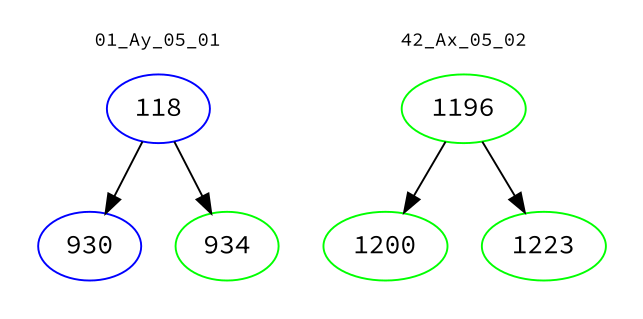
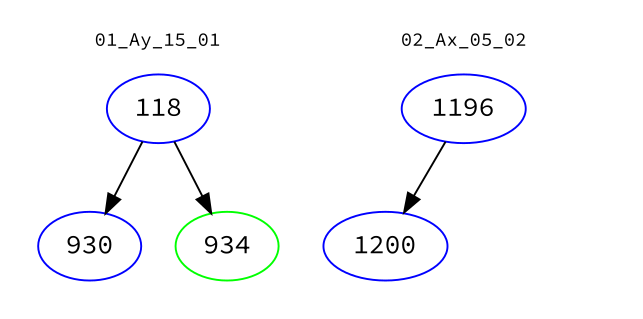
cluster "01_Ay_05_01": label "01_Ay_05_01" -> "01_Ay_15_01"
cluster "42_Ax_05_02": label "42_Ax_05_02" -> "02_Ax_05_02"
node "1196": color green -> blue
node "1200": color green -> blue
node "1223": removed
